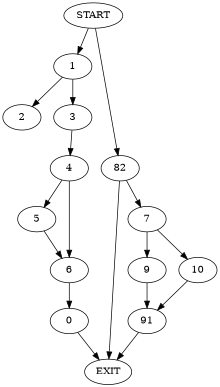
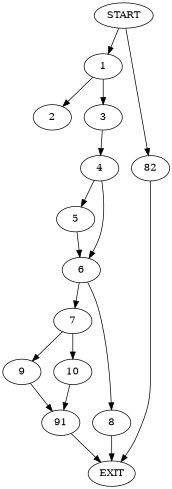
edge "82" -> "7": now "6" -> "7"
node "0": label "0" -> "8"
